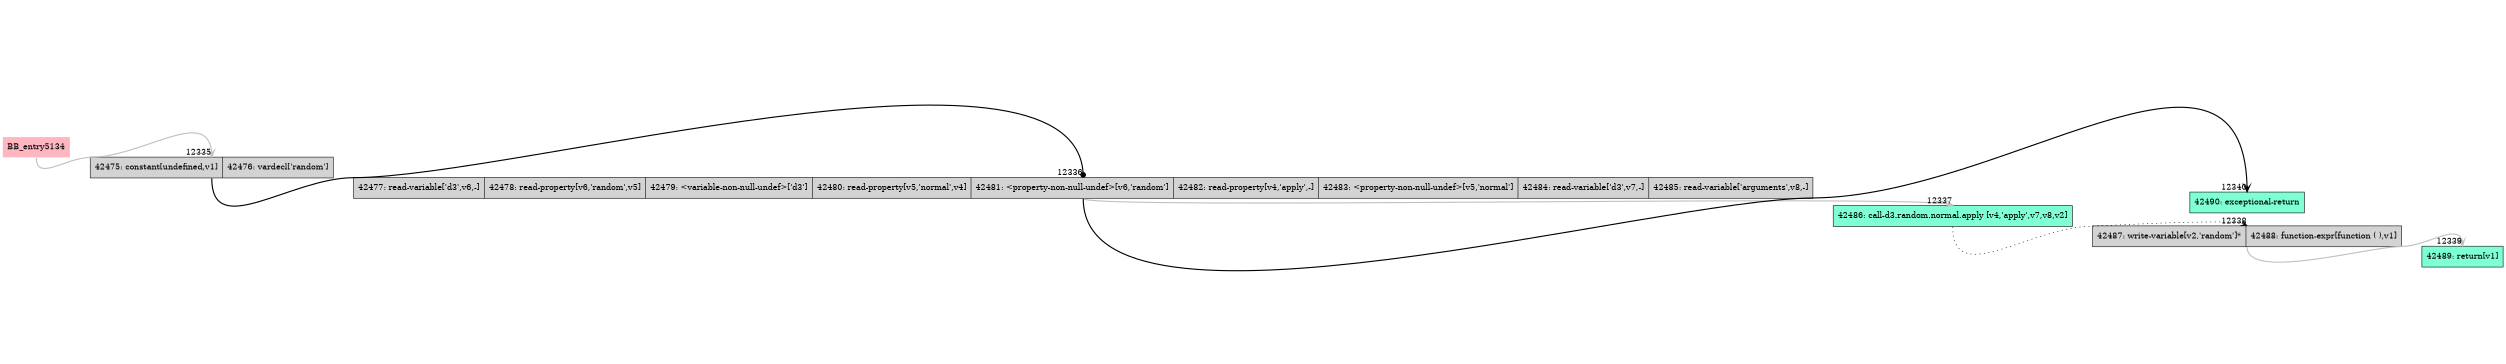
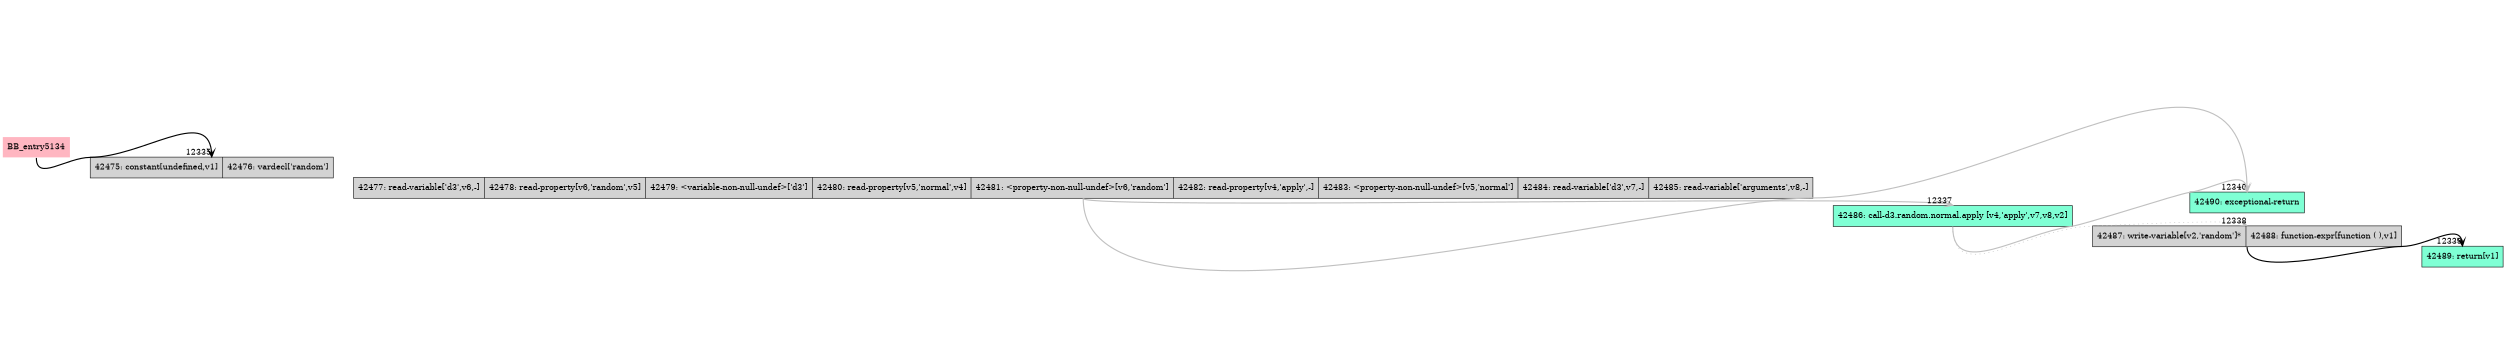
edge "42475: constant[undefined,v1]" -> "42477: read-variable['d3',v6,-]": removed
edge "BB_entry5134" -> "42475: constant[undefined,v1]": color gray -> black
edge "42477: read-variable['d3',v6,-]" -> "42490: exceptional-return": color black -> gray
edge "42486: call-d3.random.normal.apply [v4,'apply',v7,v8,v2]" -> "42490: exceptional-return": added
edge "42486: call-d3.random.normal.apply [v4,'apply',v7,v8,v2]" -> "42487: write-variable[v2,'random']*": color black -> gray
edge "42487: write-variable[v2,'random']*" -> "42489: return[v1]": color gray -> black
